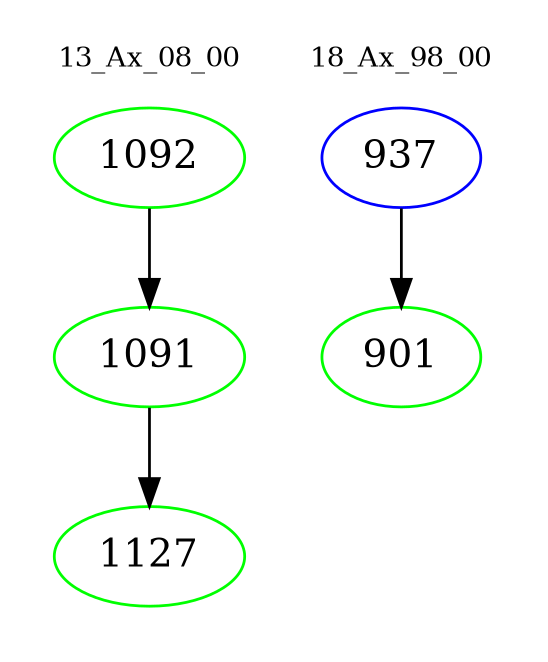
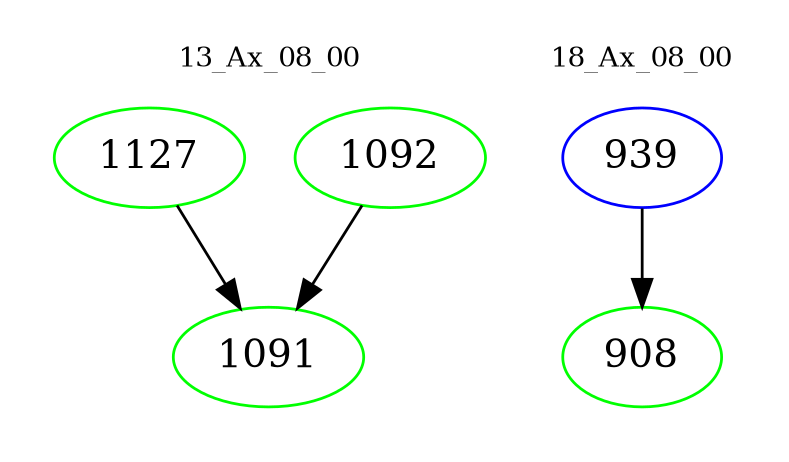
cluster "18_Ax_98_00": label "18_Ax_98_00" -> "18_Ax_08_00"
node "937": label "937" -> "939"
node "901": label "901" -> "908"
edge "1091" -> "1127": reversed
